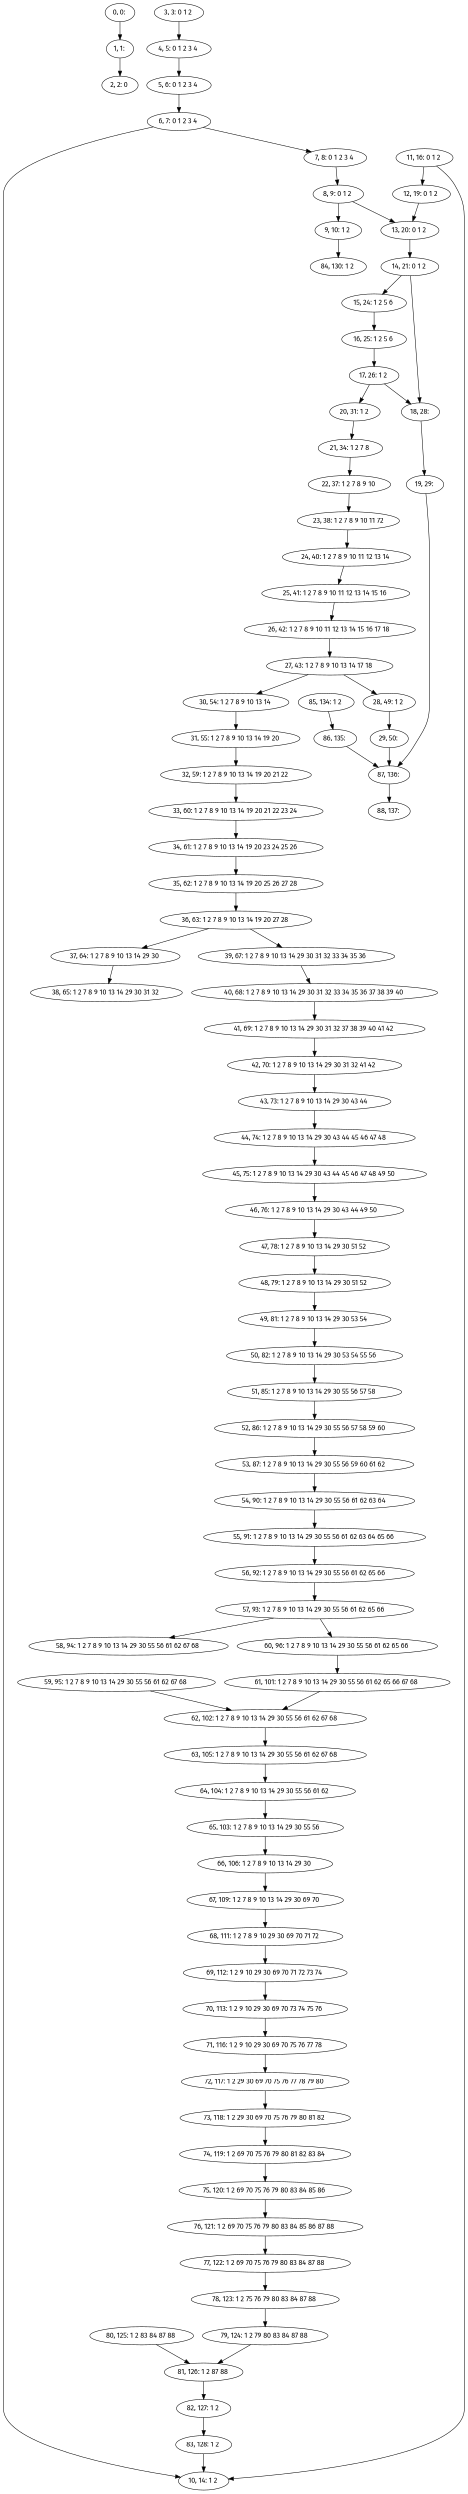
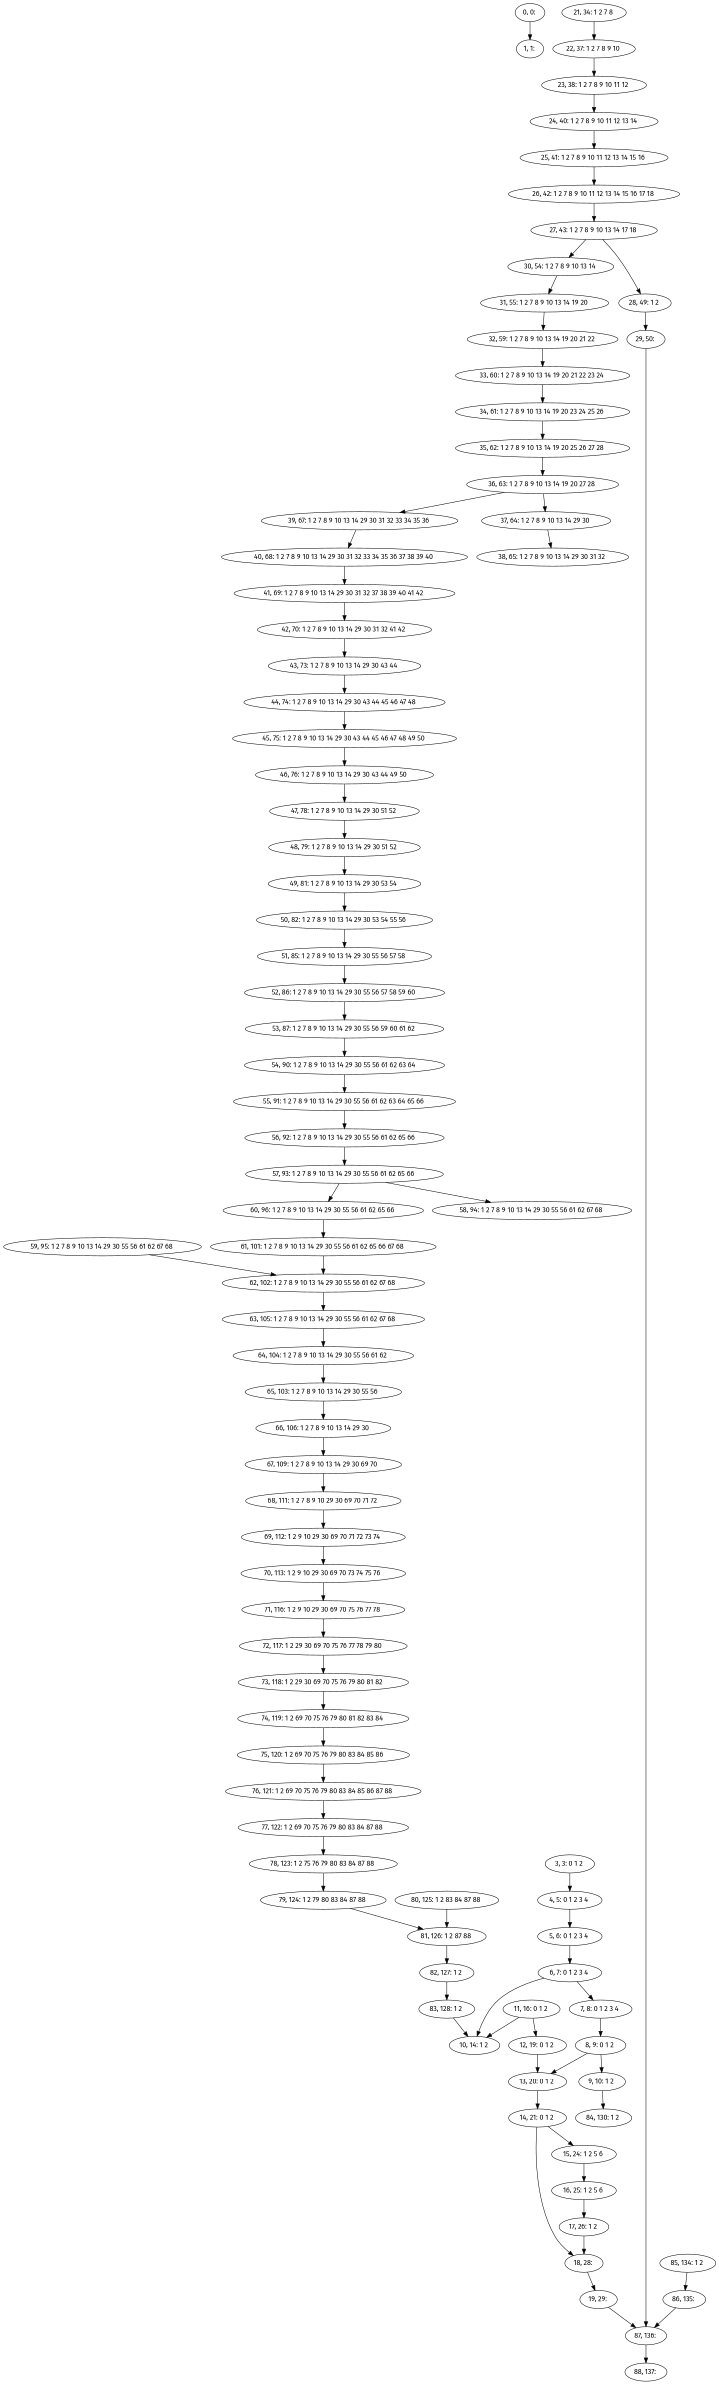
node "2, 2: 0": removed
node "20, 31: 1 2": removed
node "23, 38: 1 2 7 8 9 10 11 72": label "23, 38: 1 2 7 8 9 10 11 72" -> "23, 38: 1 2 7 8 9 10 11 12"
